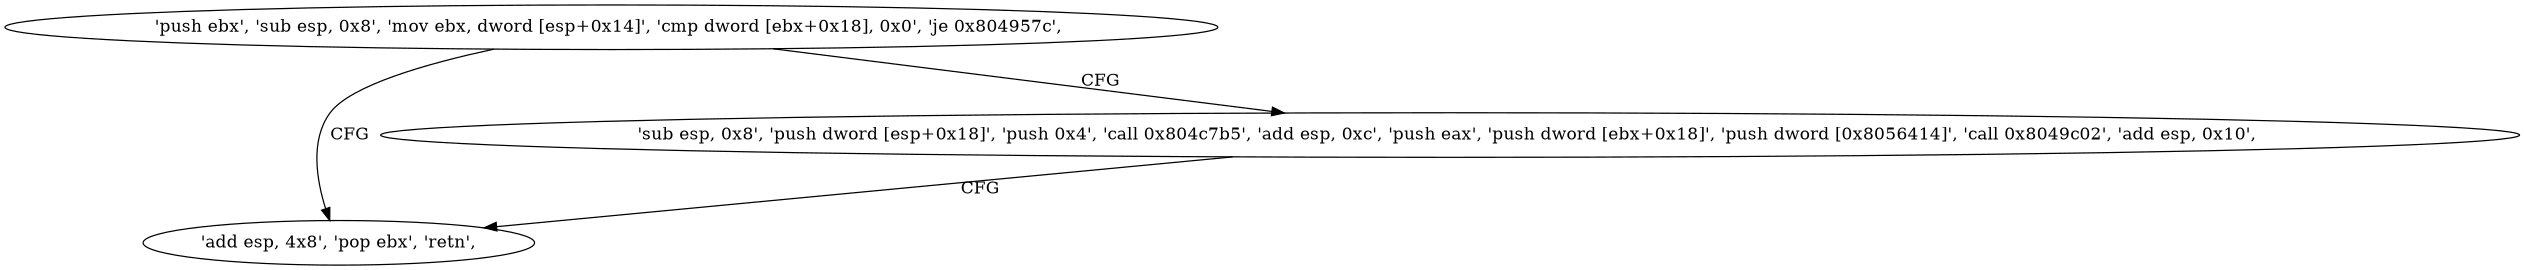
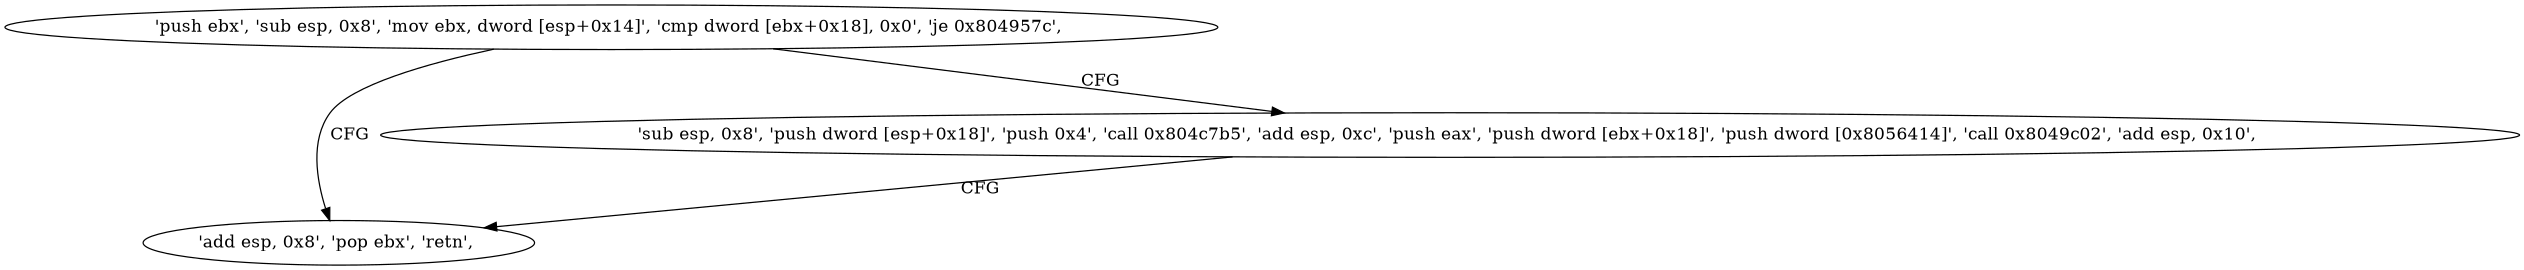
node "'add esp, 4x8', 'pop ebx', 'retn',": label "'add esp, 4x8', 'pop ebx', 'retn'," -> "'add esp, 0x8', 'pop ebx', 'retn',"
